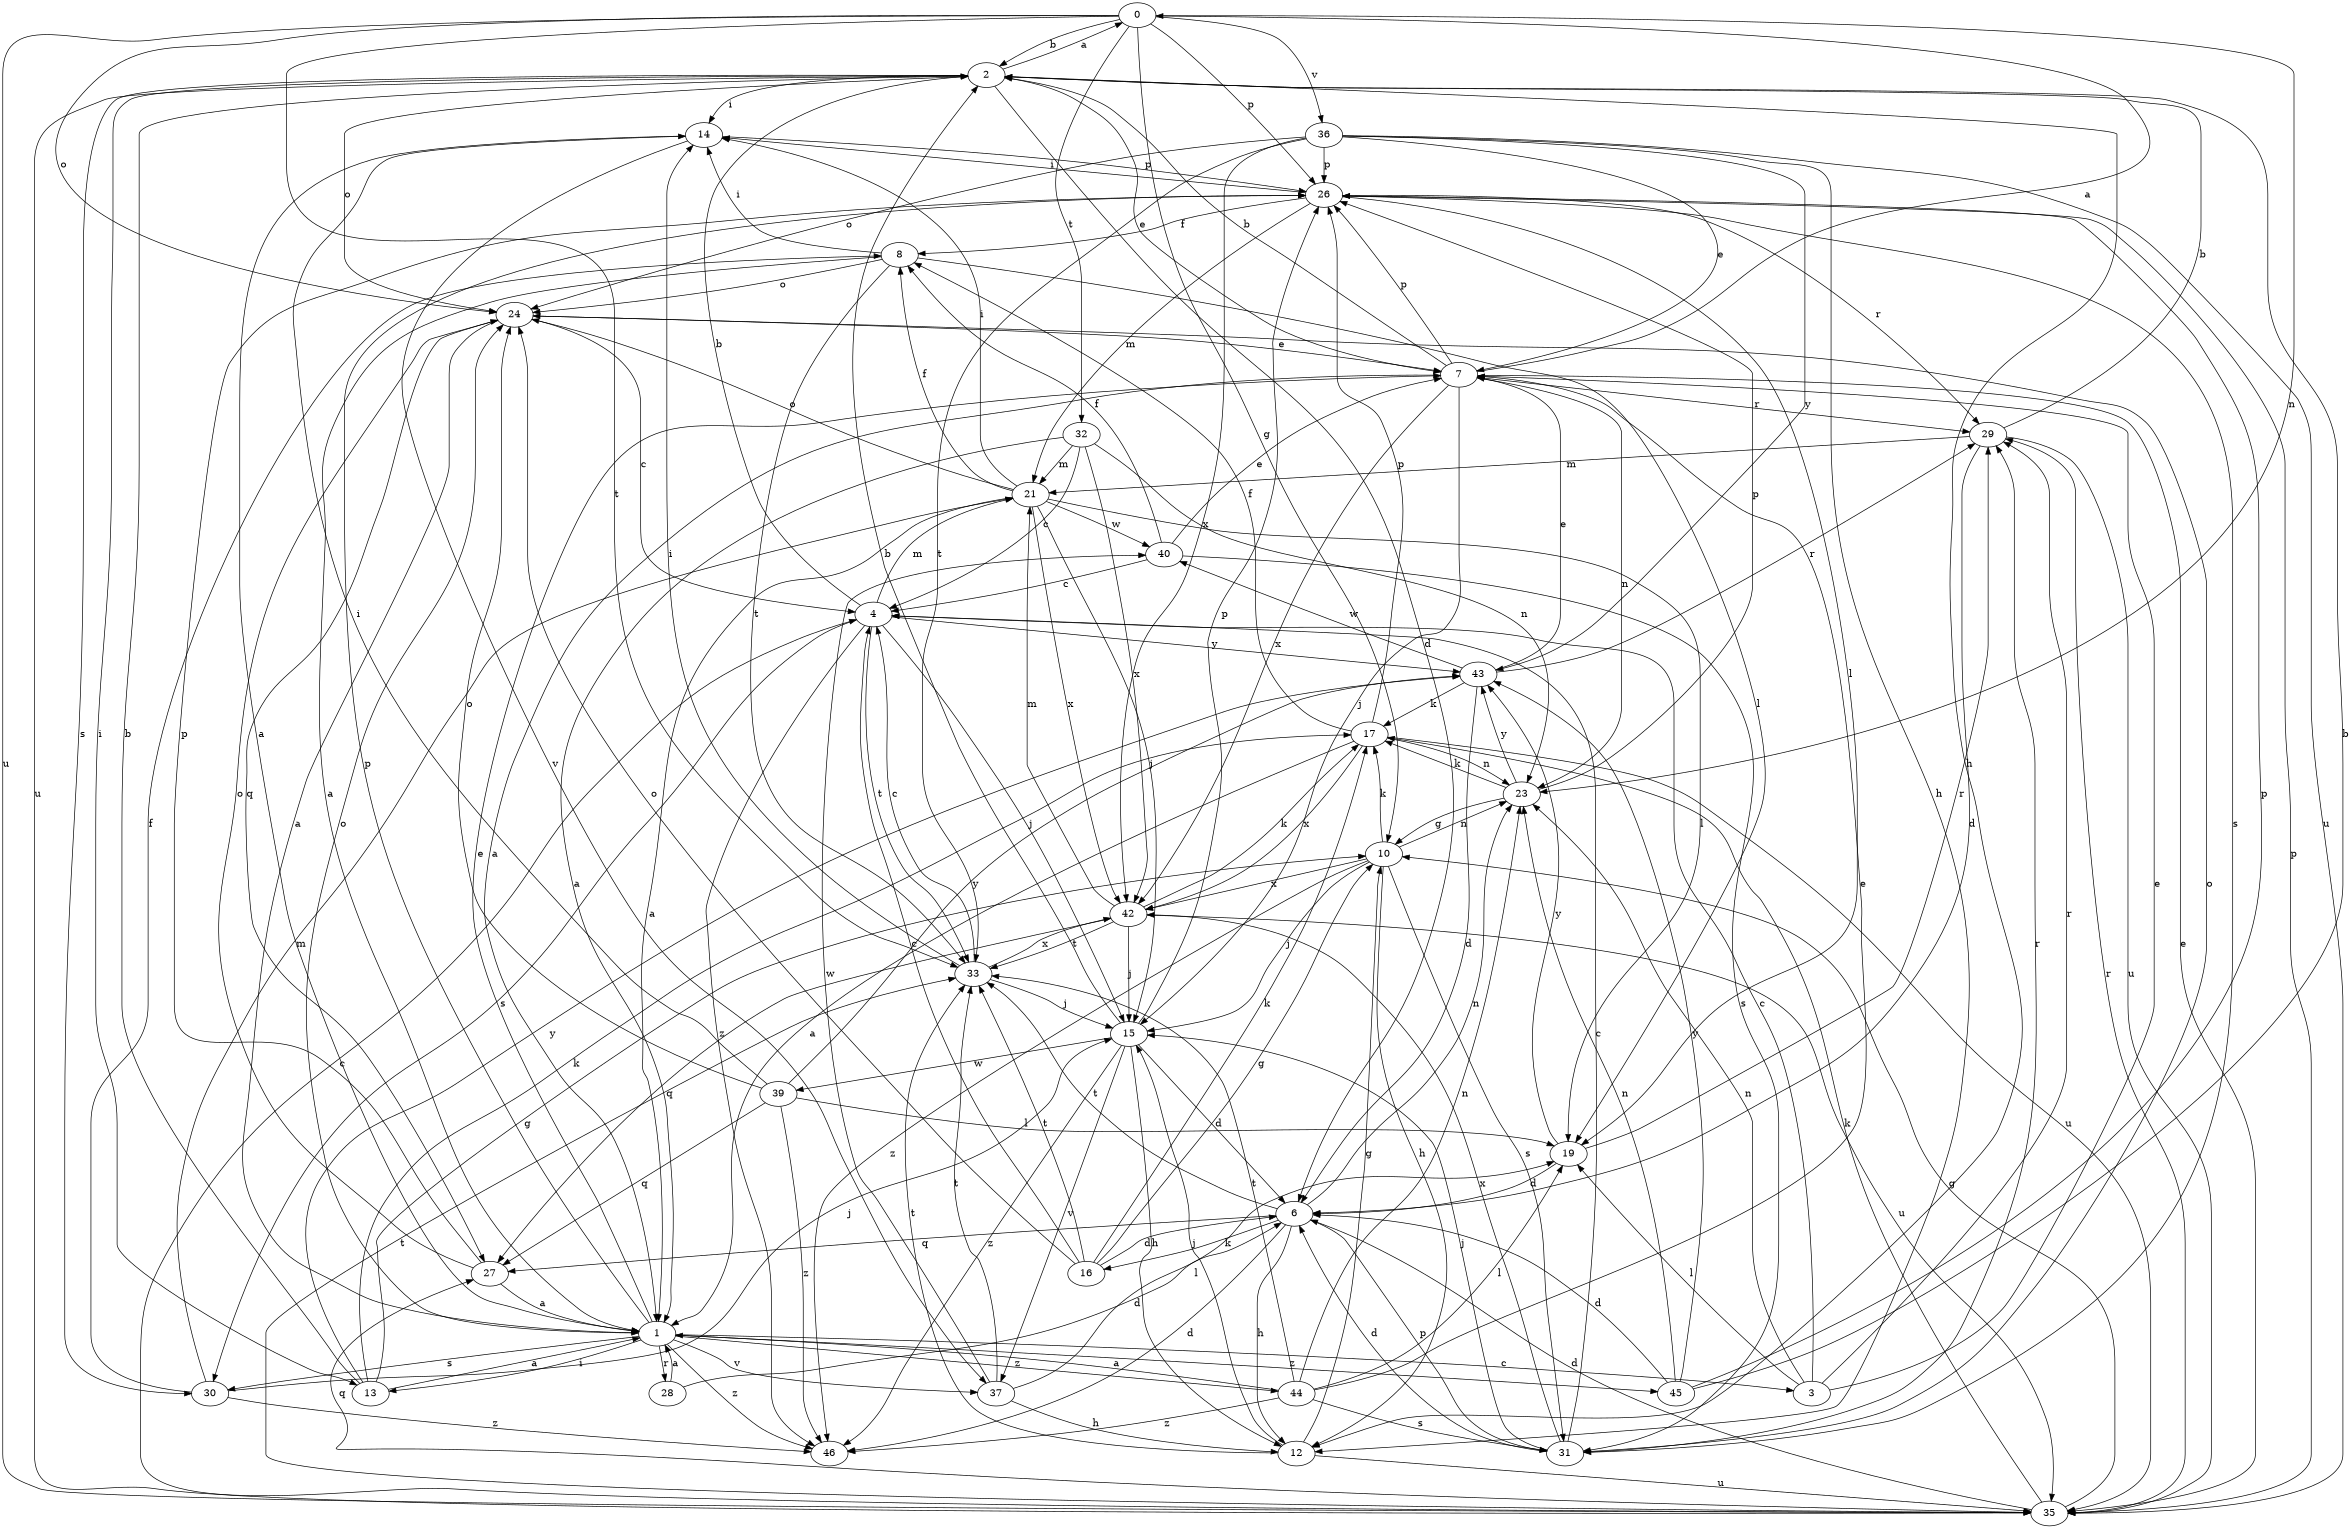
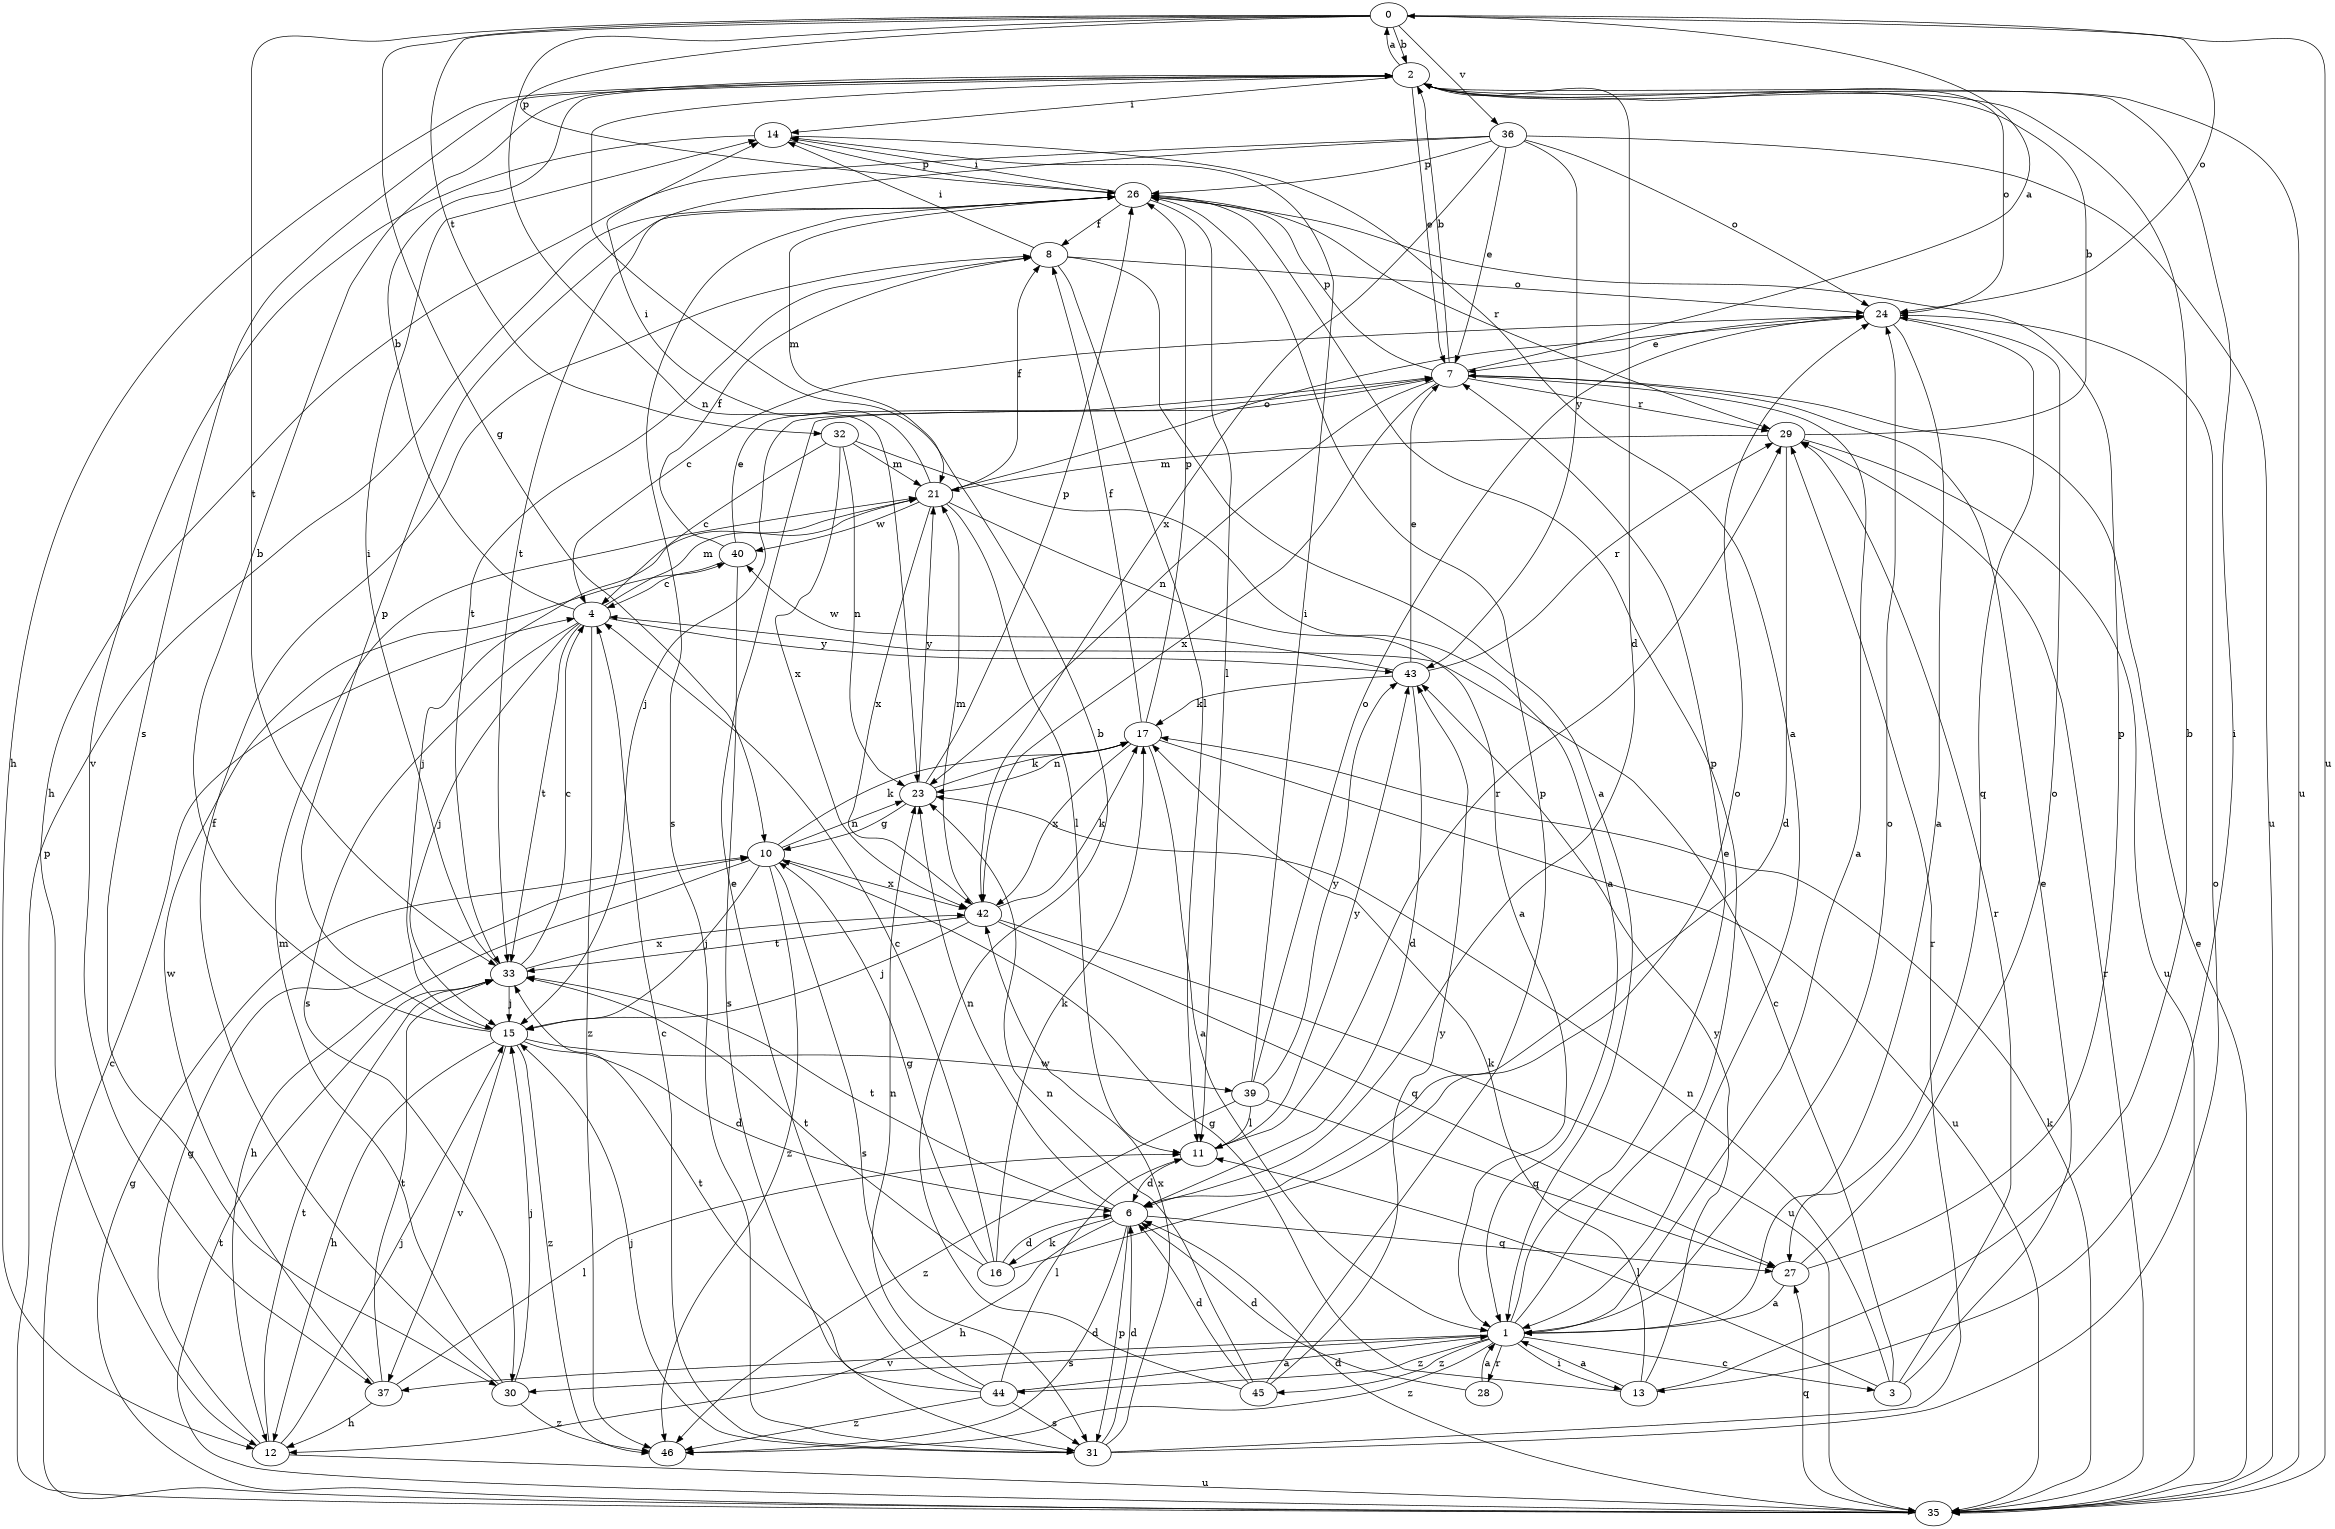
edge "23" -> "43": now "23" -> "21"
node "19": label "19" -> "11"
